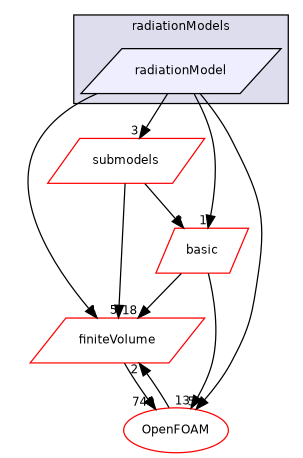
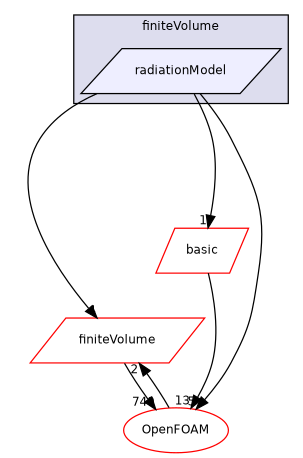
cluster "radiationModels": label "radiationModels" -> "finiteVolume"
node "submodels": removed
edge "basic" -> "finiteVolume": removed
